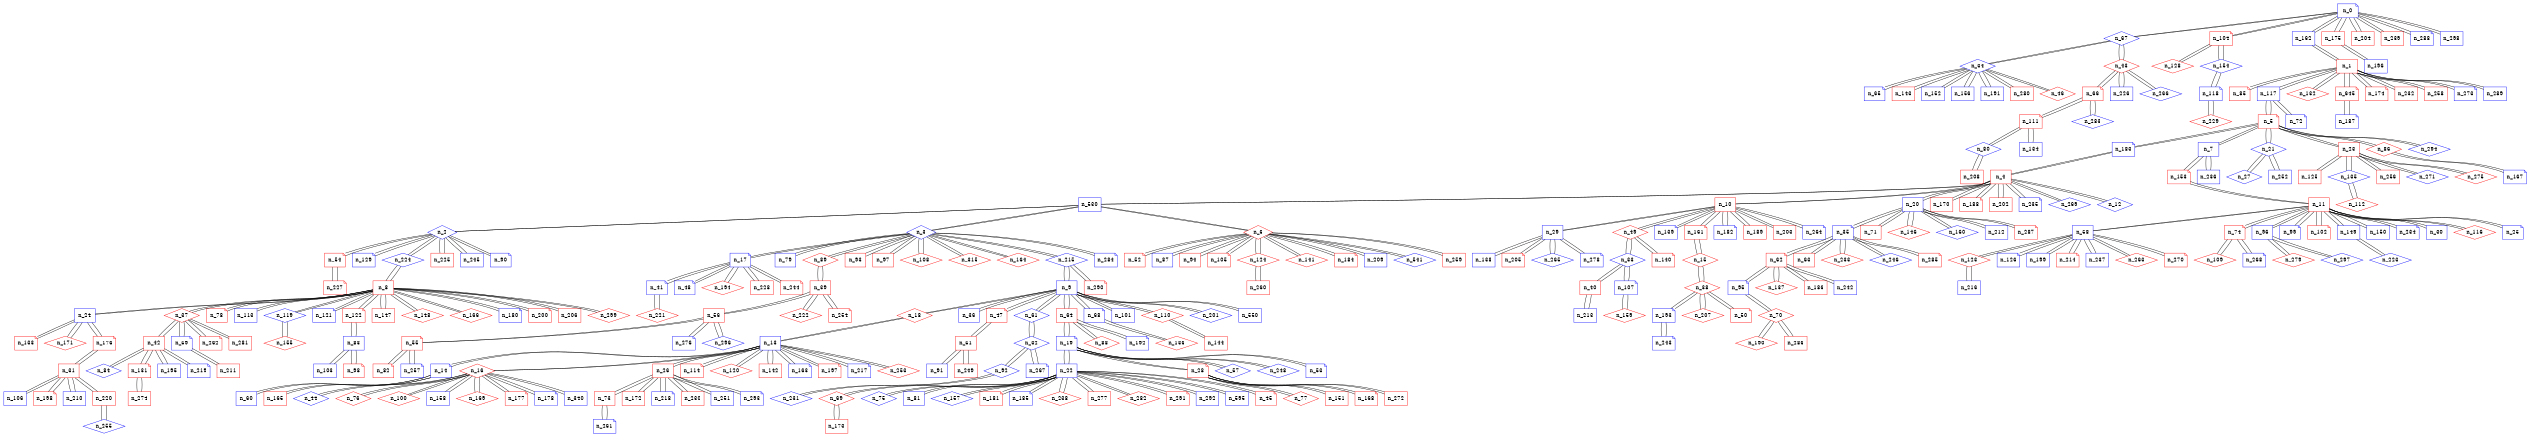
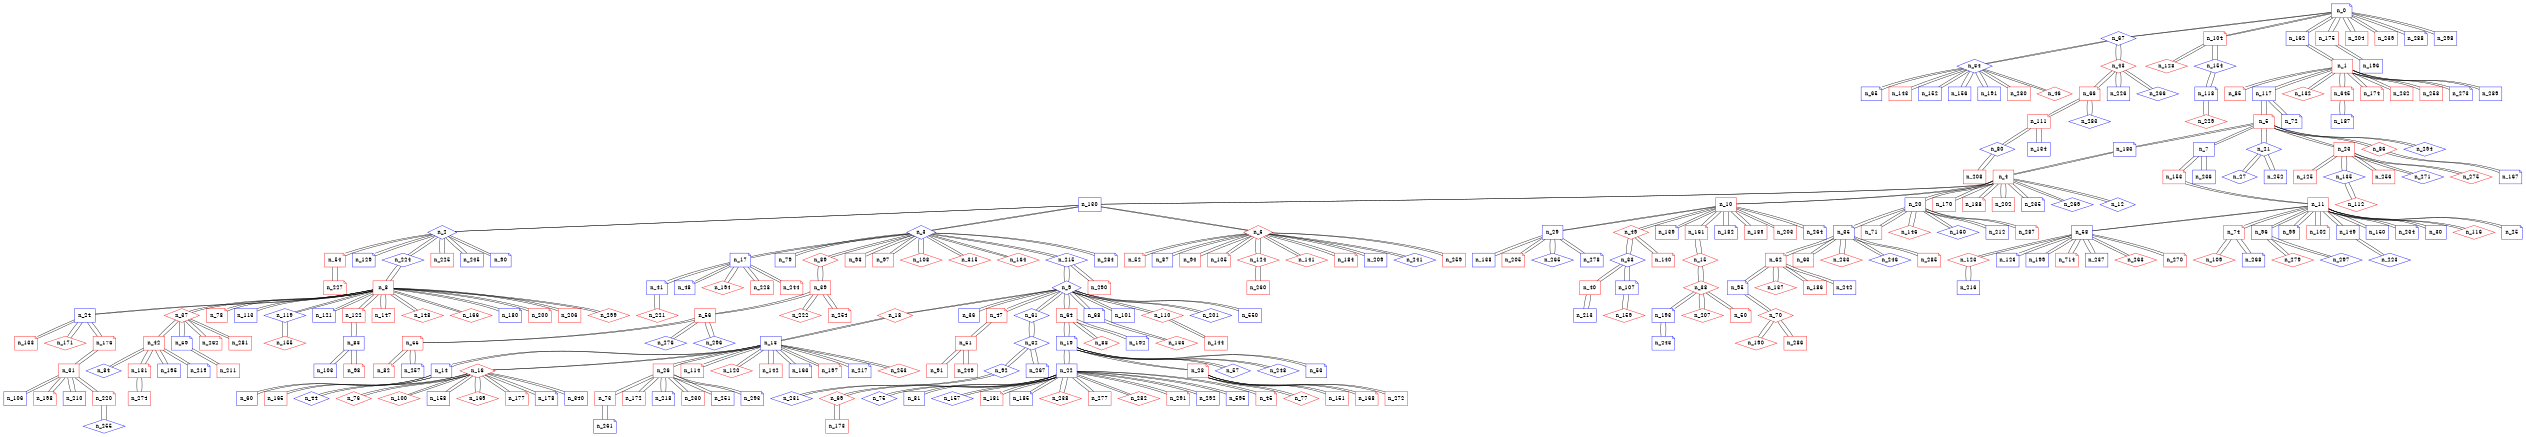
node "n_530": label "n_530" -> "n_130"
node "n_541": label "n_541" -> "n_241"
node "n_214": label "n_214" -> "n_714"
node "n_9": shape box -> diamond
node "n_276": shape note -> diamond
node "n_91": color blue -> red
node "n_220": shape box -> note
